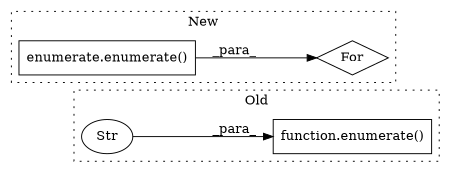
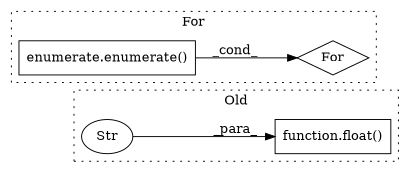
cluster "New": label "New" -> "For"
edge "enumerate.enumerate()" -> "For": label "_para_" -> "_cond_"
node "function.enumerate()": label "function.enumerate()" -> "function.float()"
